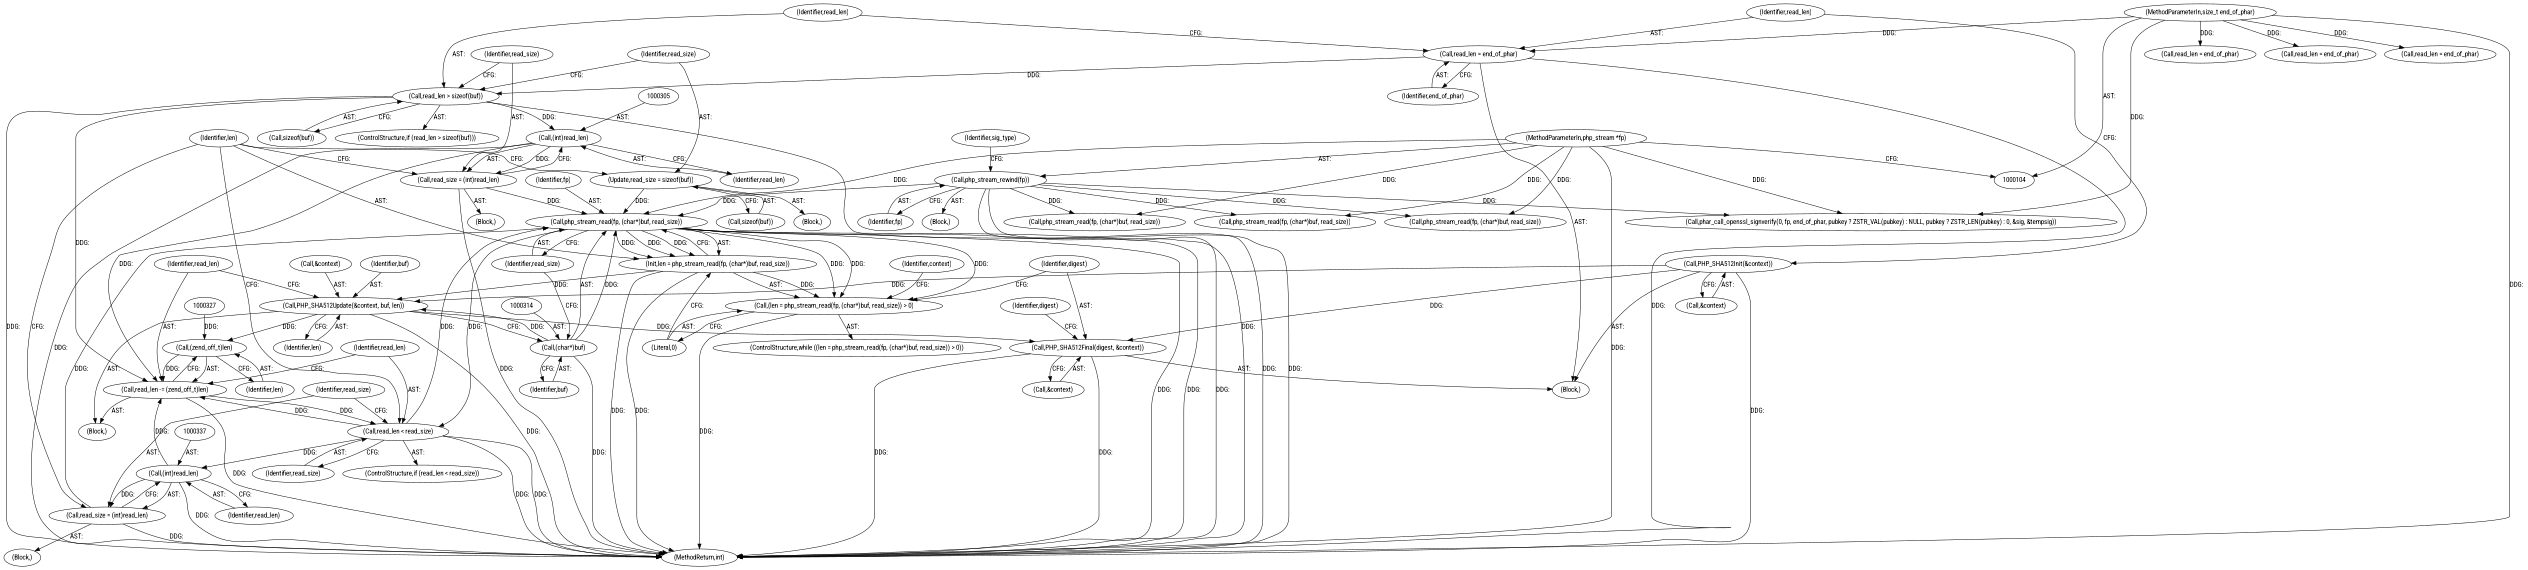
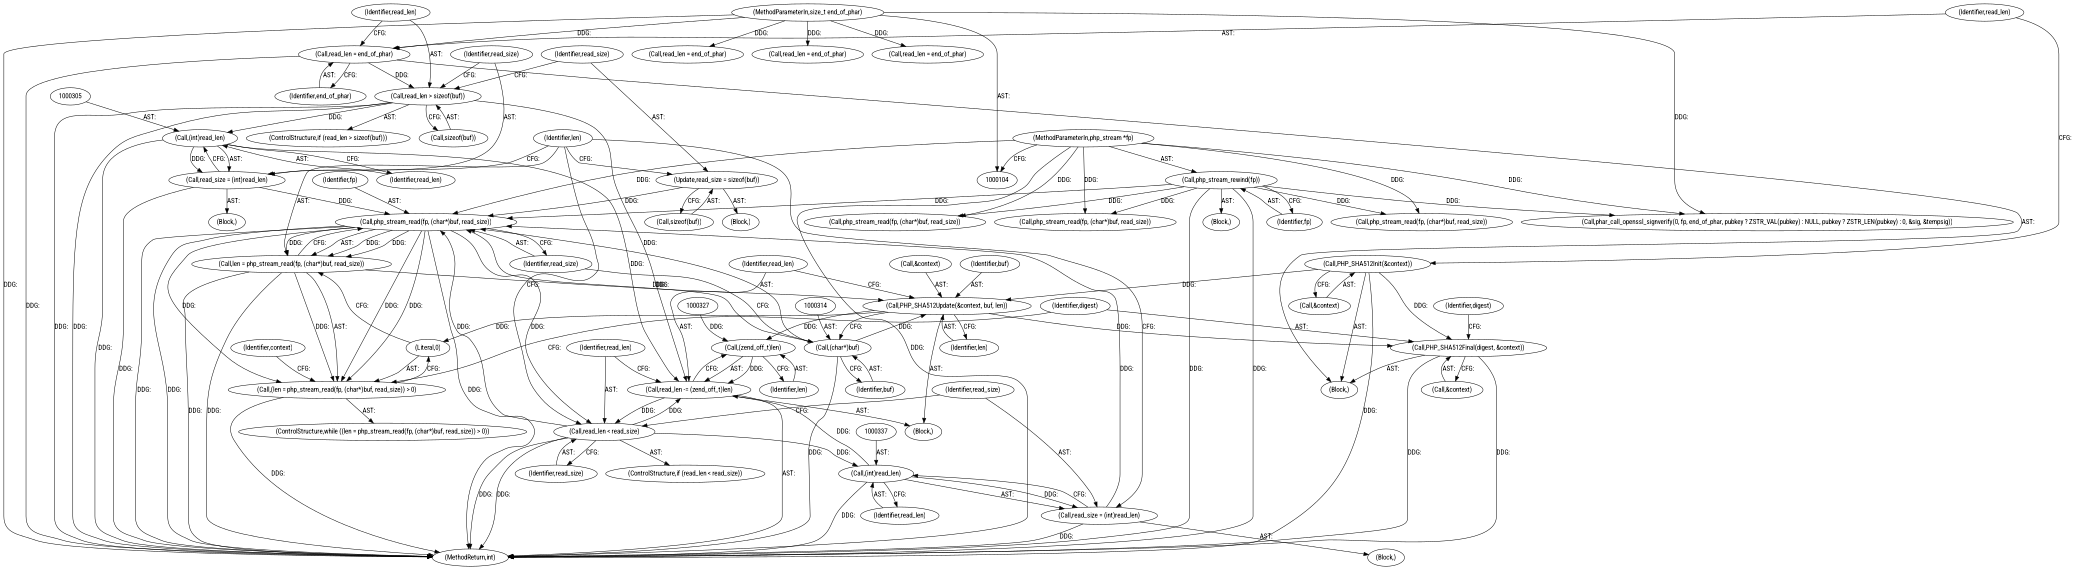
node "(Identifier,sig_type)": removed
node "(Init,len = php_stream_read(fp, (char*)buf, read_size))": label "(Init,len = php_stream_read(fp, (char*)buf, read_size))" -> "(Call,len = php_stream_read(fp, (char*)buf, read_size))"
edge "(Call,PHP_SHA512Update(&context, buf, len))" -> "(MethodReturn,int)": now "(Call,PHP_SHA512Update(&context, buf, len))" -> "(Literal,0)"
edge "(Call,read_len -= (zend_off_t)len)" -> "(MethodReturn,int)": label "DDG: " -> "AST: "
